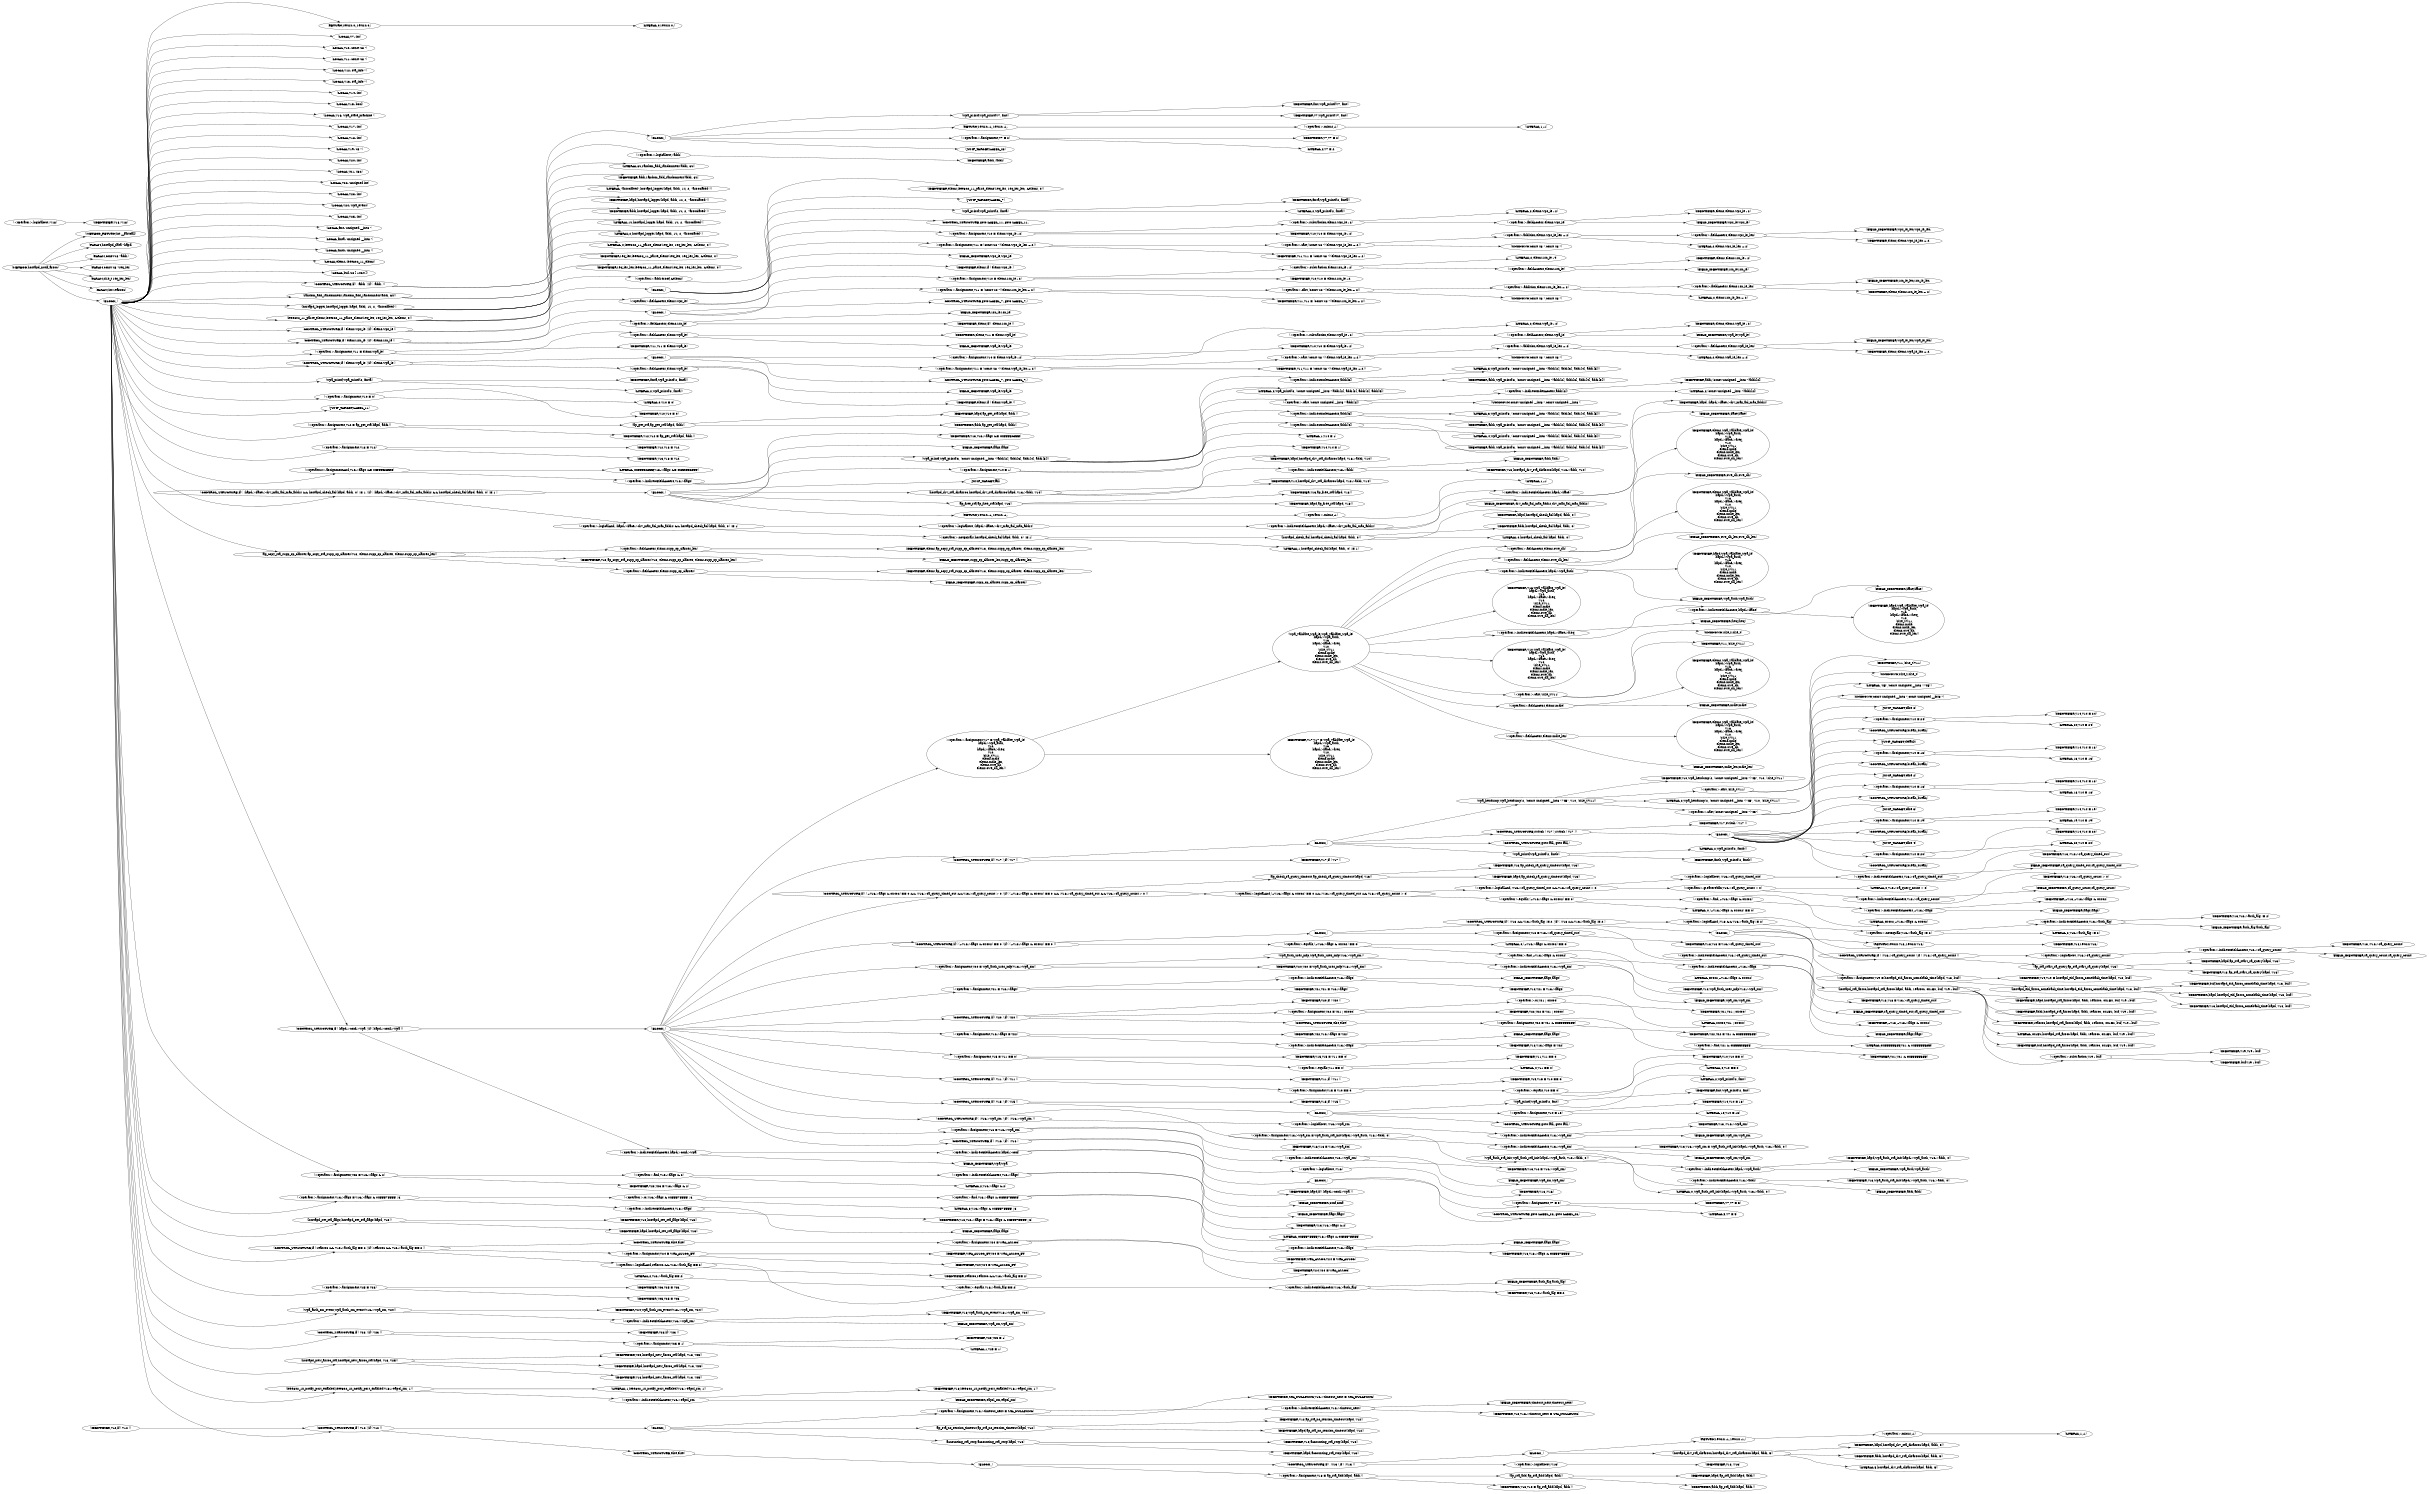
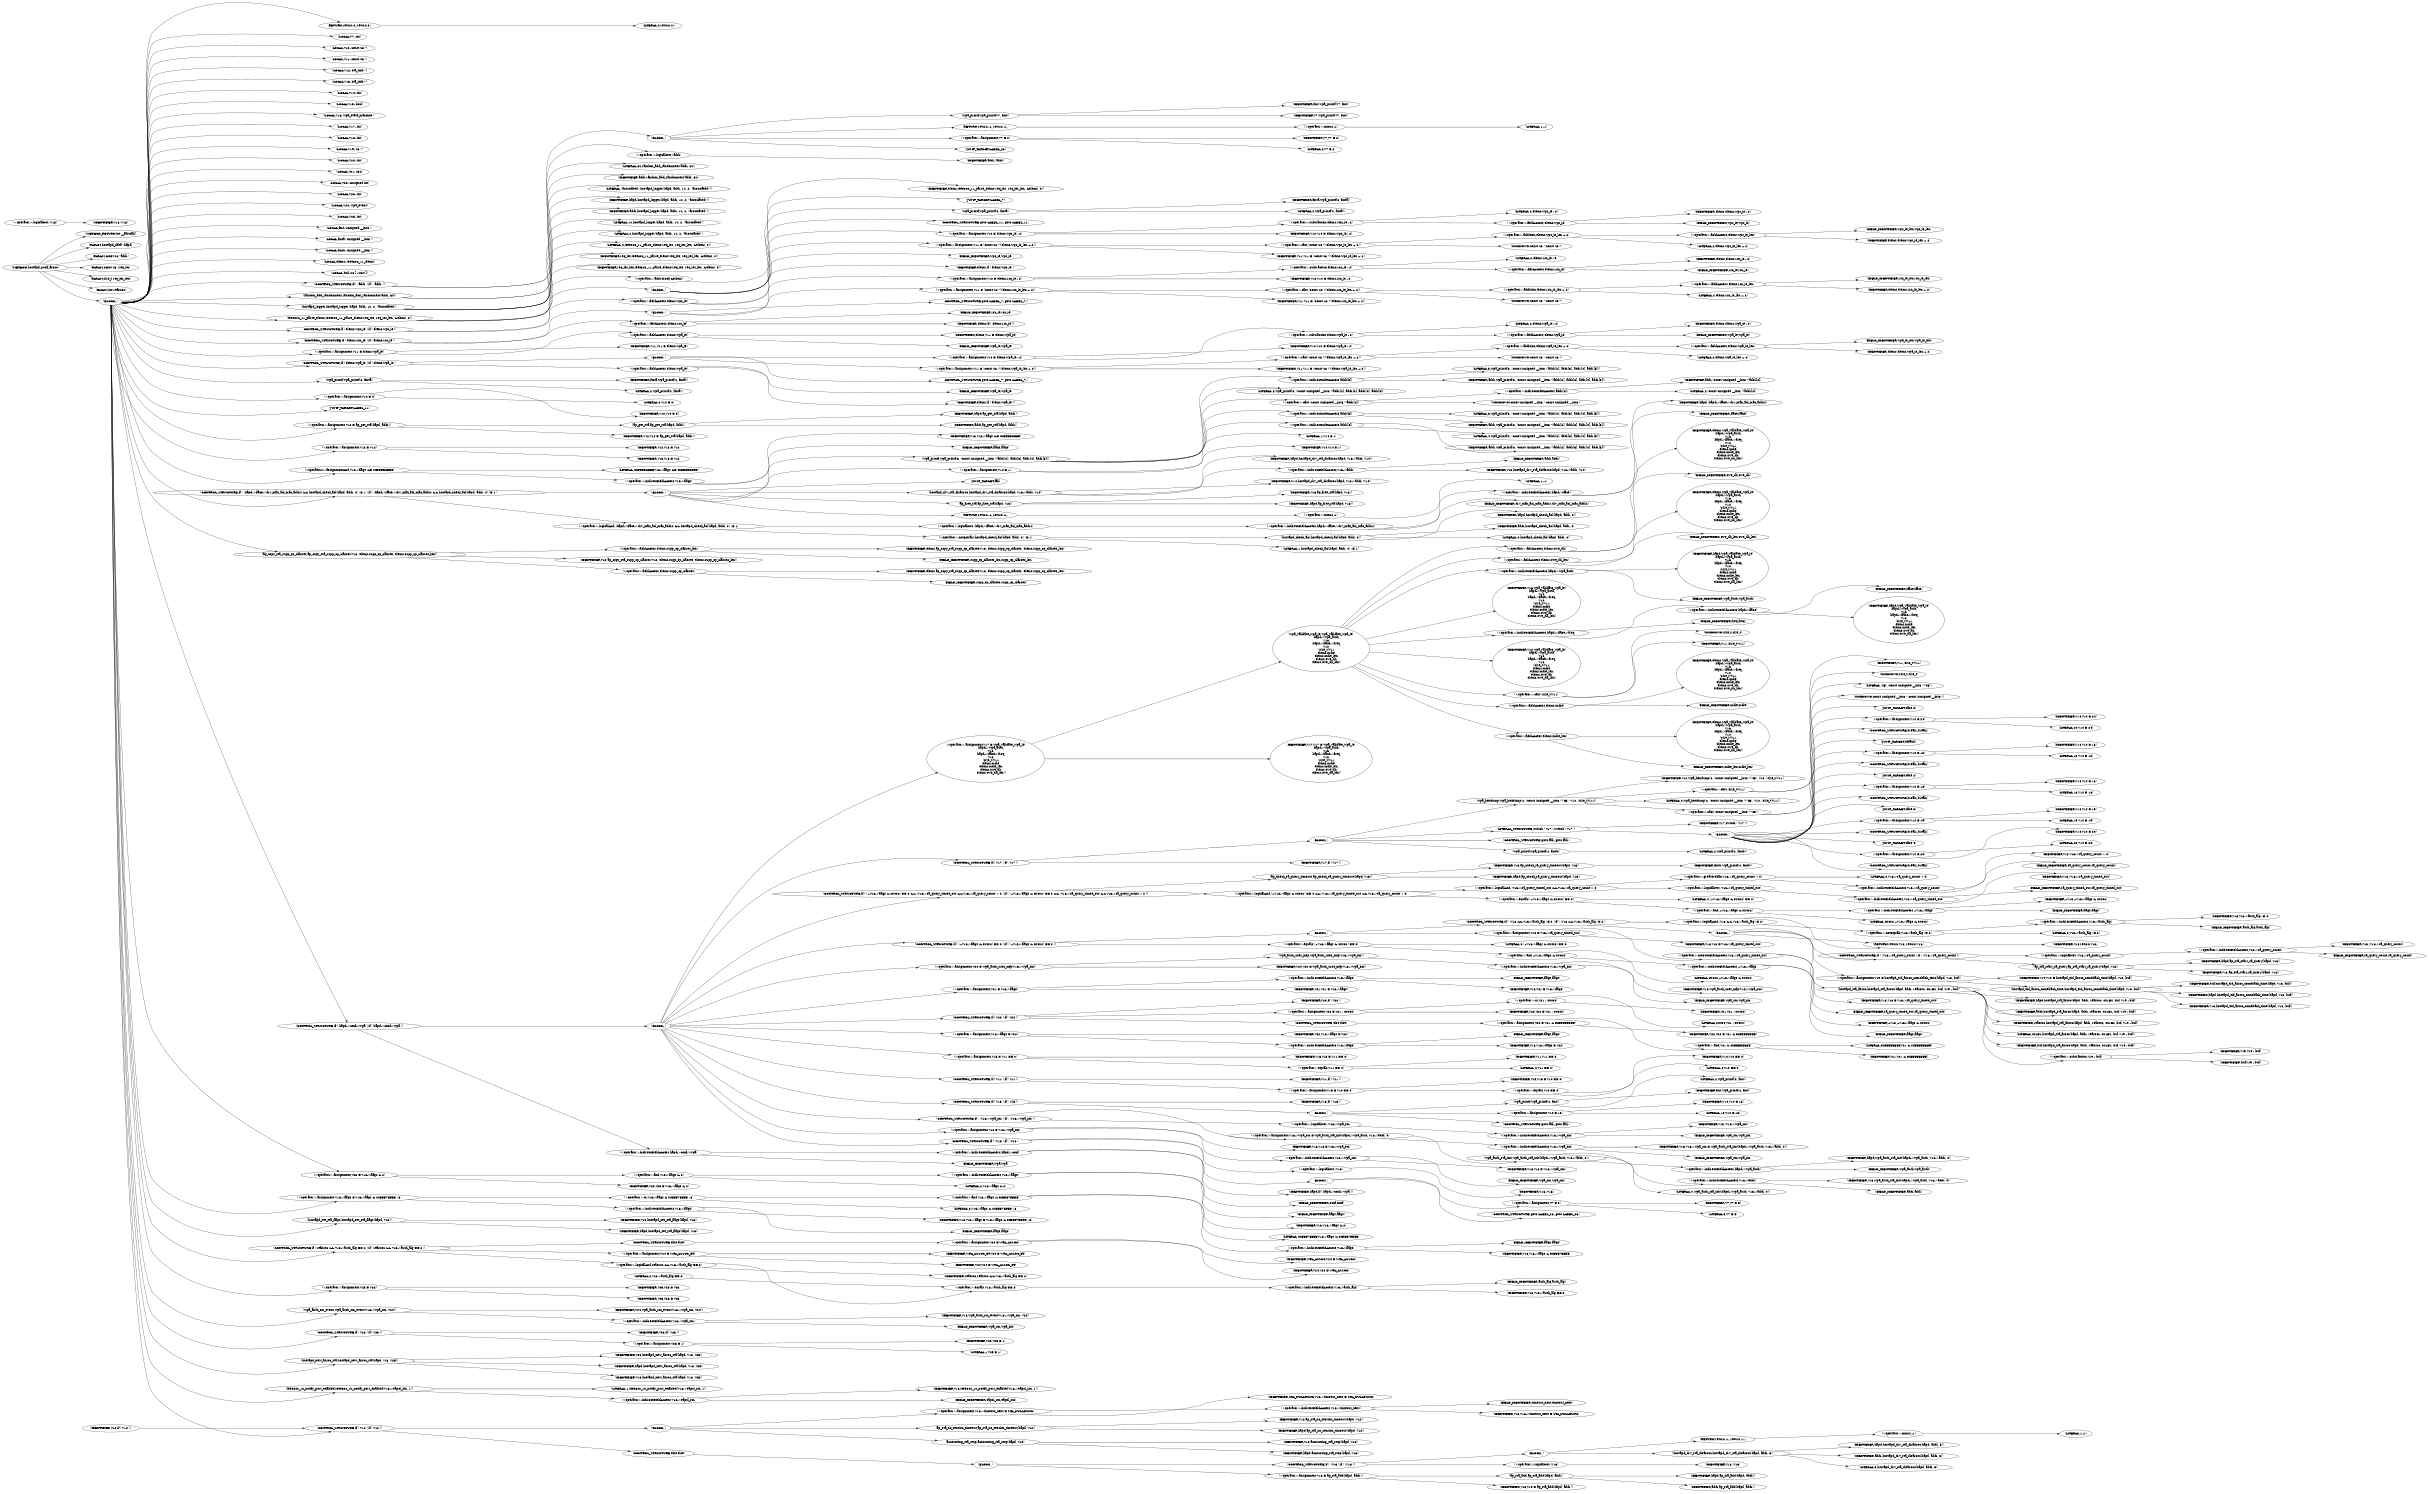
node "(CONTROL_STRUCTURE,switch ( v17 ),switch ( v17 ))": label "(CONTROL_STRUCTURE,switch ( v17 ),switch ( v17 ))" -> "(LITERAL_STRUCTURE,switch ( v17 ),switch ( v17 ))"
edge "(wpa_printf,wpa_printf(2, fmtb))" -> "(IDENTIFIER,fmtb,wpa_printf(2, fmtb))": now "(IDENTIFIER,v13,ap_check_sa_query_timeout(hapd, v13))" -> "(IDENTIFIER,fmtb,wpa_printf(2, fmtb))"
